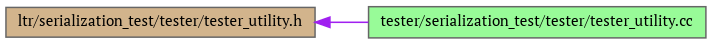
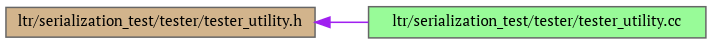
node "tester/serialization_test/tester/tester_utility.cc": label "tester/serialization_test/tester/tester_utility.cc" -> "ltr/serialization_test/tester/tester_utility.cc"
